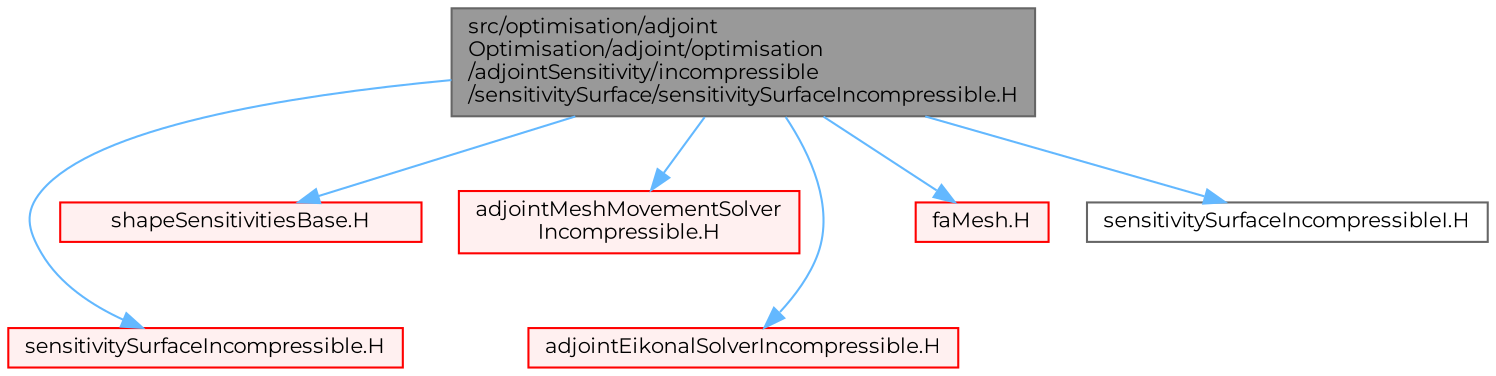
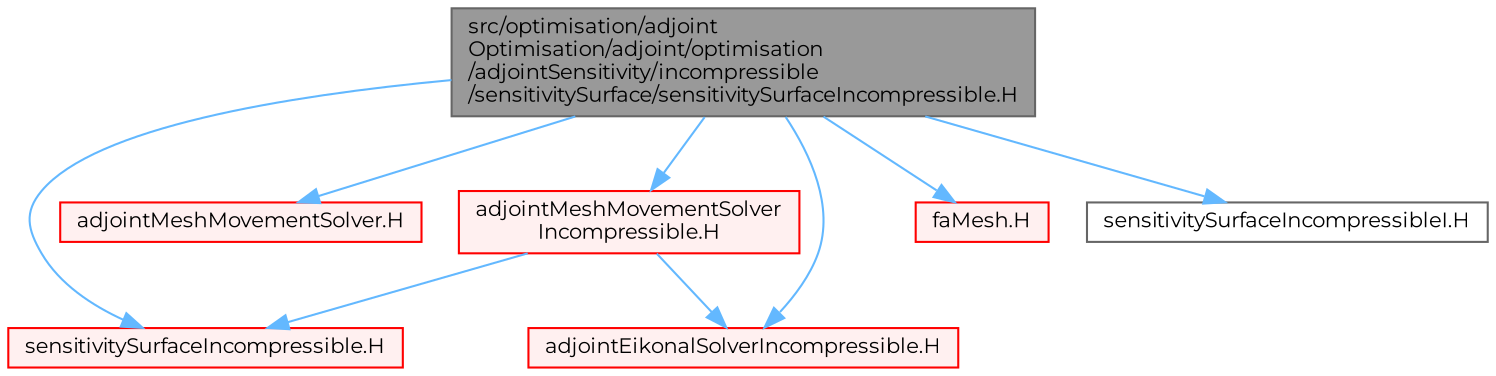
node "shapeSensitivitiesBase.H": label "shapeSensitivitiesBase.H" -> "adjointMeshMovementSolver.H"
edge "adjointMeshMovementSolver Incompressible.H" -> "adjointEikonalSolverIncompressible.H": added
edge "adjointMeshMovementSolver Incompressible.H" -> "sensitivitySurfaceIncompressible.H": added
